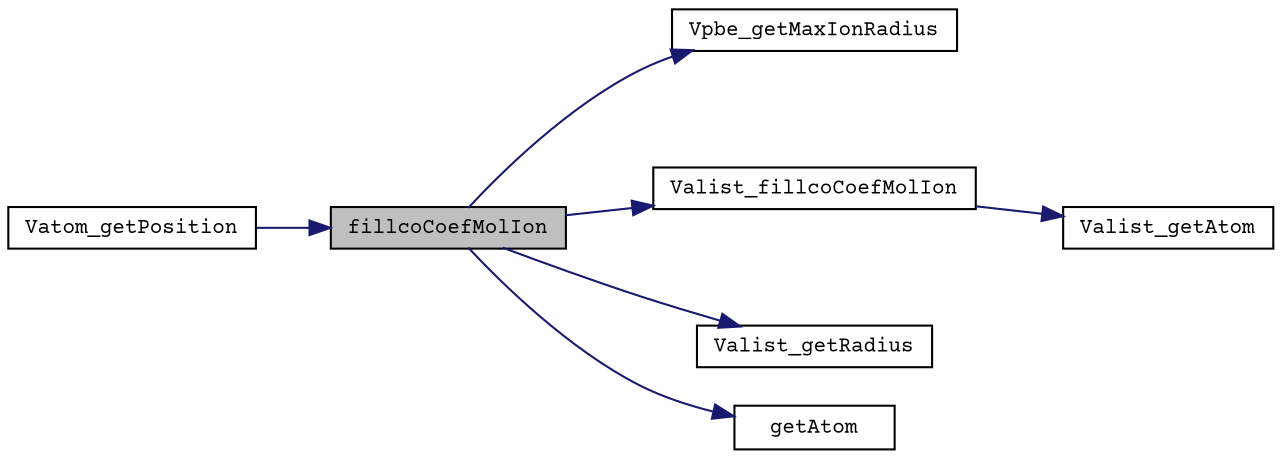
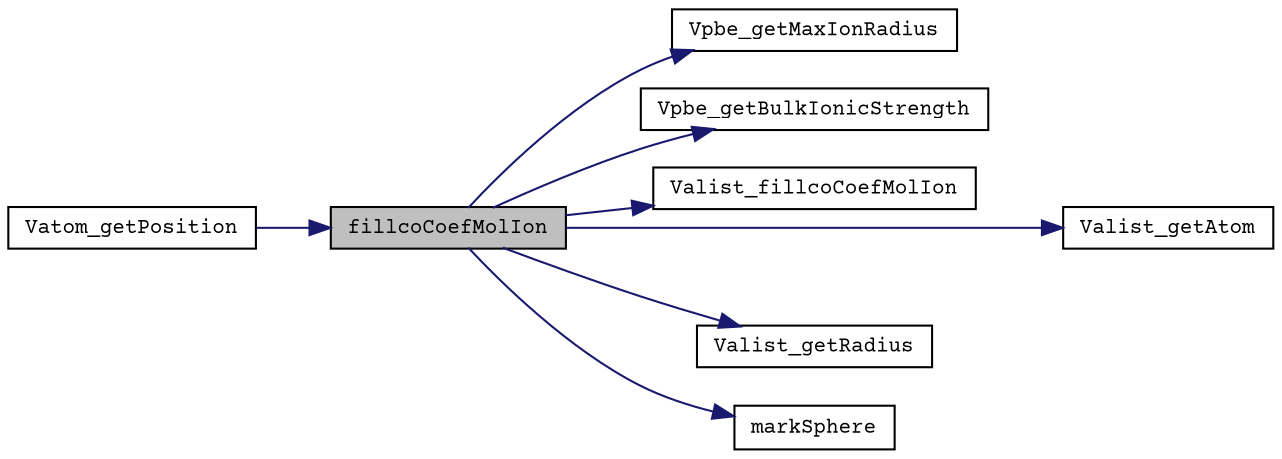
node "Vpbe_getBulkIonicStrength": added
edge "Valist_fillcoCoefMolIon" -> "Valist_getAtom": now "fillcoCoefMolIon" -> "Valist_getAtom"
node "getAtom": label "getAtom" -> "markSphere"
